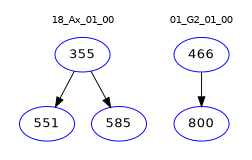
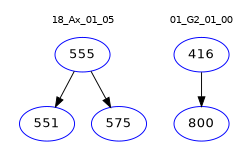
cluster "18_Ax_01_00": label "18_Ax_01_00" -> "18_Ax_01_05"
node "355": label "355" -> "555"
node "466": label "466" -> "416"
node "585": label "585" -> "575"
